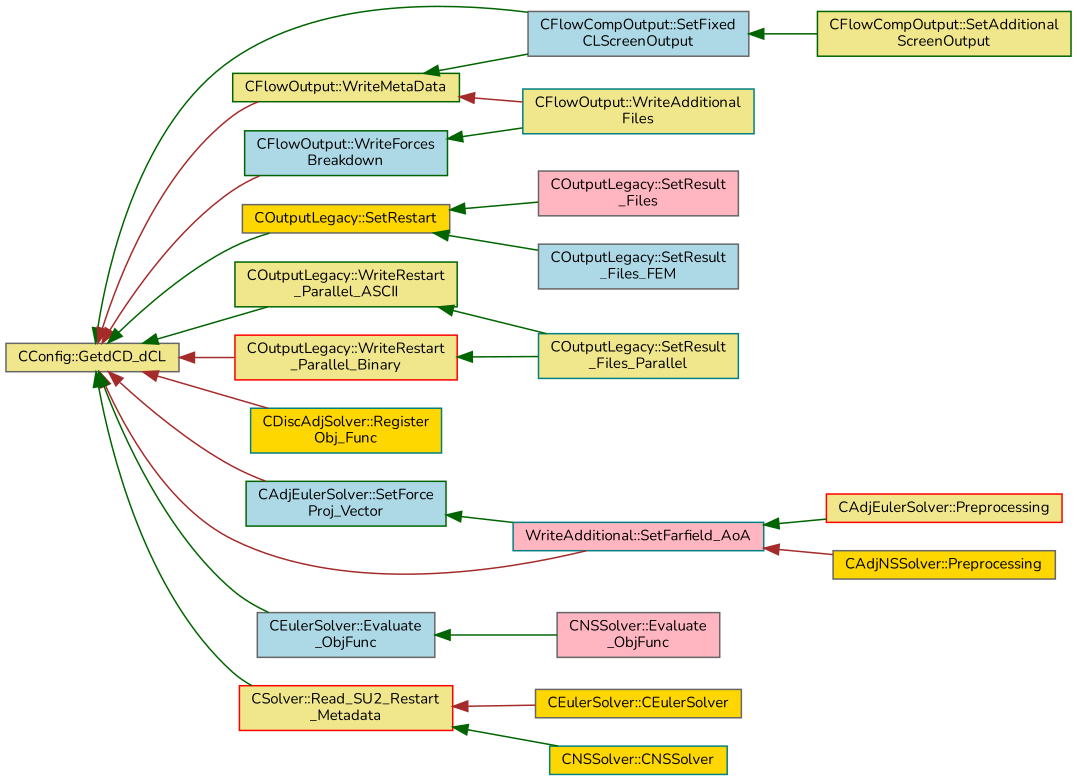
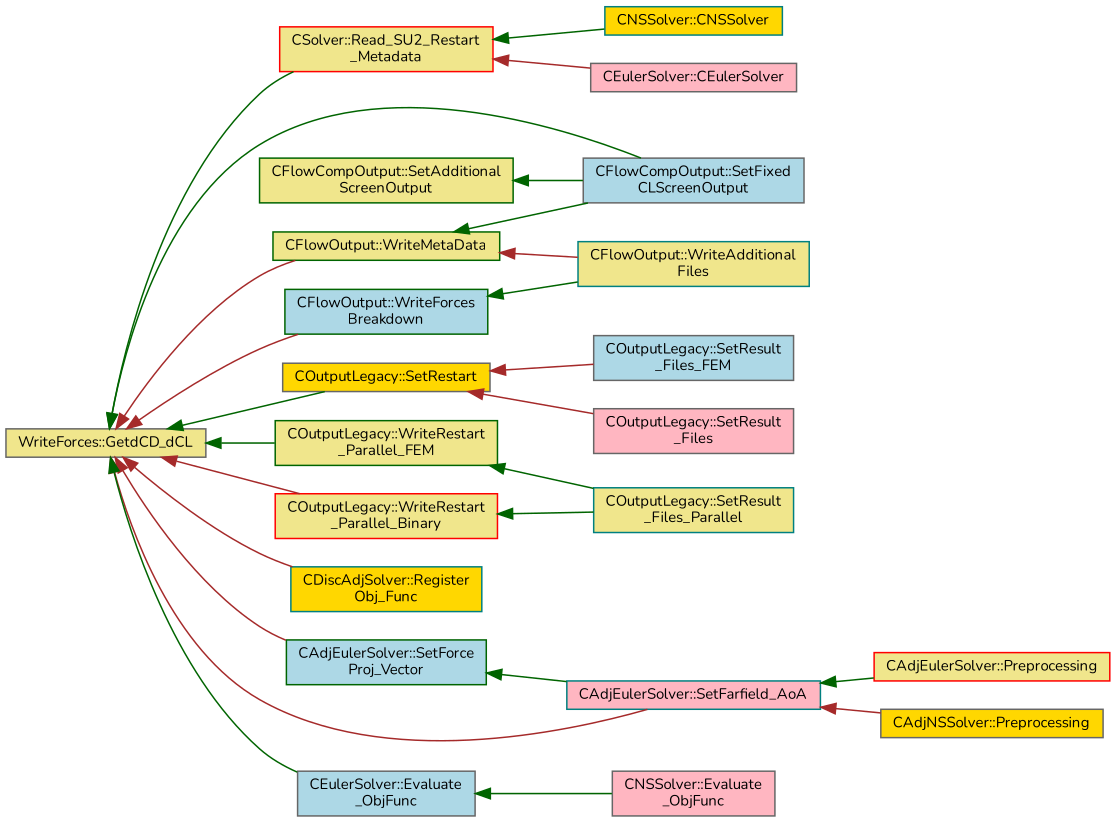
edge "CFlowCompOutput::SetAdditional ScreenOutput" -> "CFlowCompOutput::SetFixed CLScreenOutput": reversed
edge "COutputLegacy::SetResult _Files" -> "COutputLegacy::SetRestart": color darkgreen -> brown
edge "COutputLegacy::SetResult _Files_FEM" -> "COutputLegacy::SetRestart": color darkgreen -> brown
node "COutputLegacy::WriteRestart _Parallel_ASCII": label "COutputLegacy::WriteRestart _Parallel_ASCII" -> "COutputLegacy::WriteRestart _Parallel_FEM"
node "CConfig::GetdCD_dCL": label "CConfig::GetdCD_dCL" -> "WriteForces::GetdCD_dCL"
node "WriteAdditional::SetFarfield_AoA": label "WriteAdditional::SetFarfield_AoA" -> "CAdjEulerSolver::SetFarfield_AoA"
node "CEulerSolver::CEulerSolver": fillcolor gold -> lightpink
